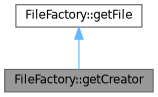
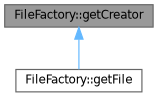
edge "FileFactory::getCreator" -> "FileFactory::getFile": reversed
